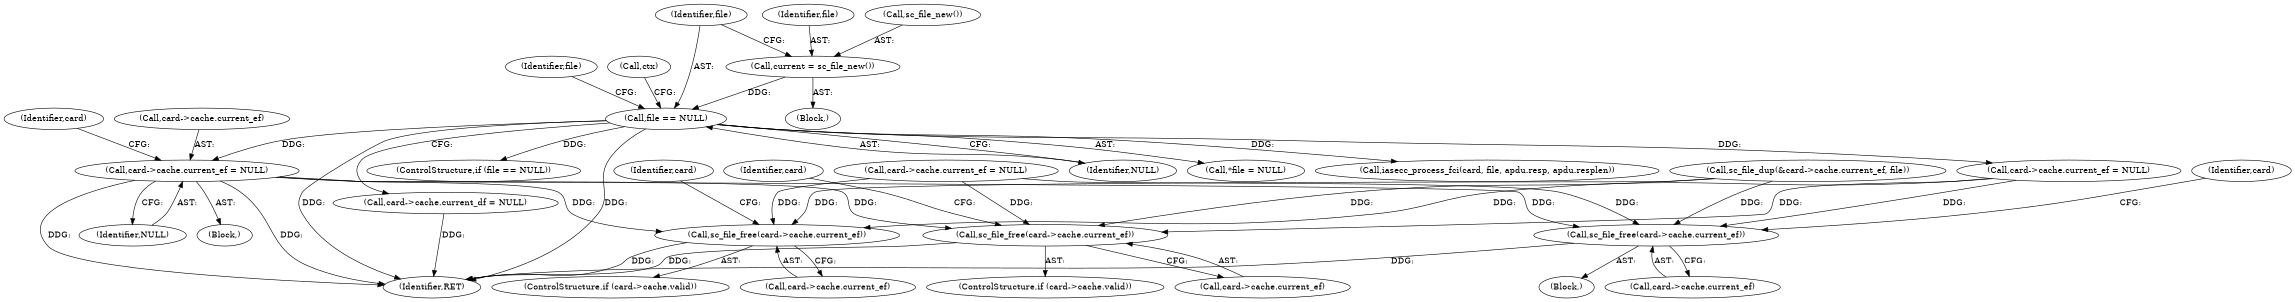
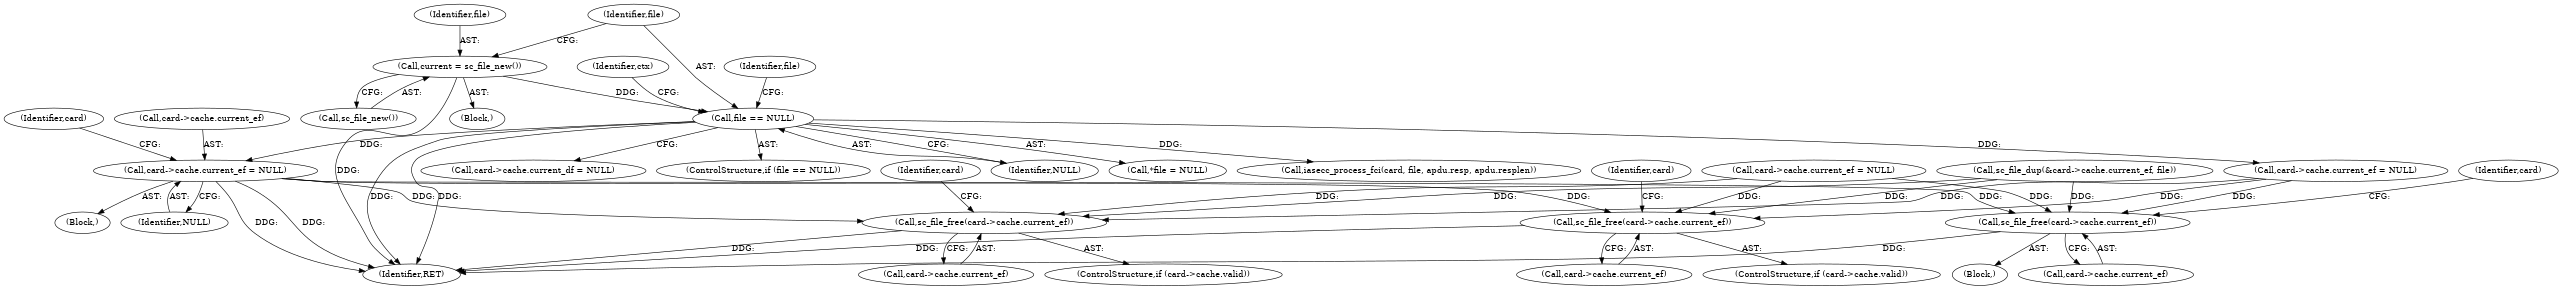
node "(Call,ctx)": label "(Call,ctx)" -> "(Identifier,ctx)"
edge "(Call,current = sc_file_new())" -> "(Call,sc_file_new())": added, label "CFG:"
edge "(Call,file == NULL)" -> "(ControlStructure,if (file == NULL))": label "DDG: " -> "AST: "
edge "(Call,card->cache.current_df = NULL)" -> "(Identifier,RET)": now "(Call,current = sc_file_new())" -> "(Identifier,RET)"
